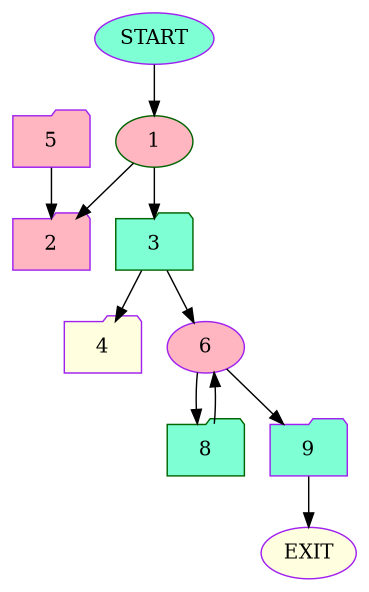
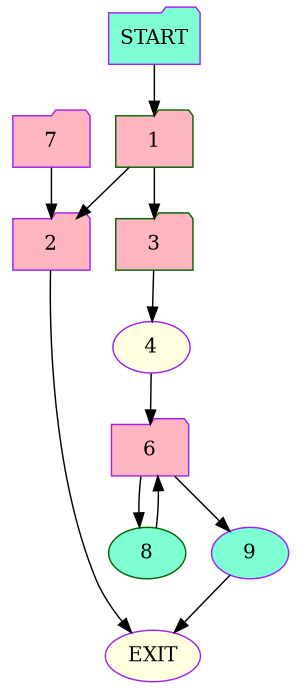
node "START": shape ellipse -> folder
node "5": label "5" -> "7"
node "1": shape ellipse -> folder
node "3": fillcolor aquamarine -> lightpink
edge "3" -> "6": now "4" -> "6"
node "4": shape folder -> ellipse
node "6": shape ellipse -> folder
node "8": shape folder -> ellipse
node "9": shape folder -> ellipse
edge "2" -> "EXIT": added
